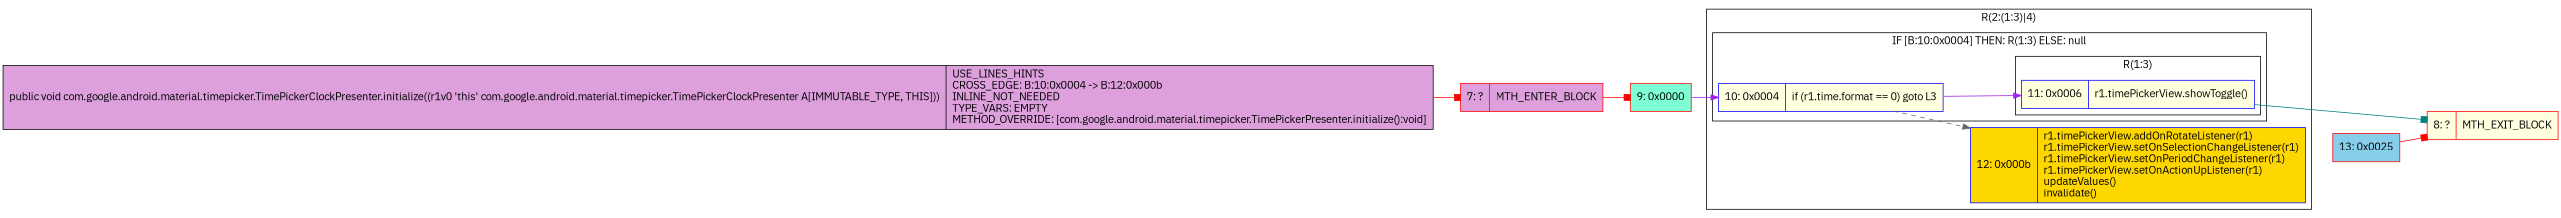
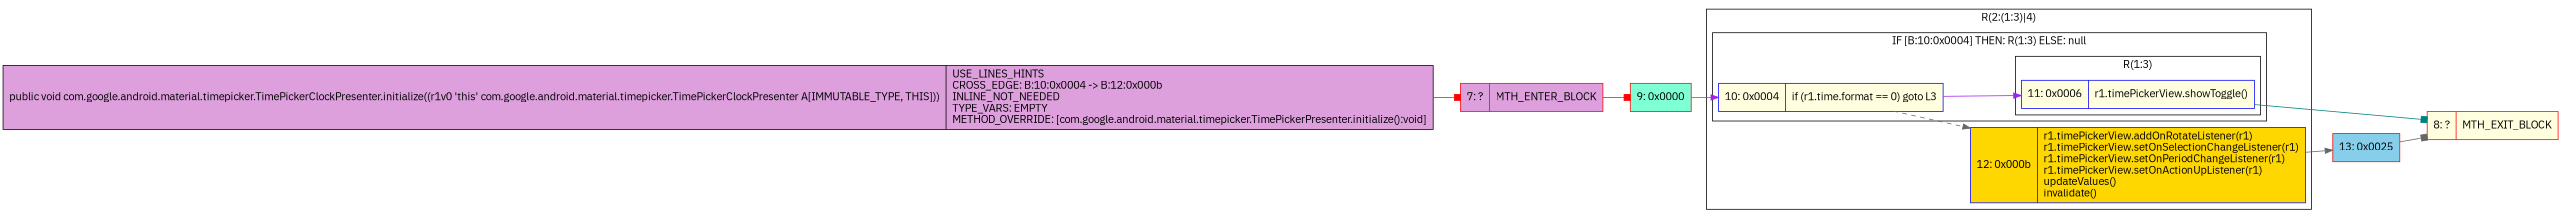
edge "13: 0x0025" -> "8: ?": color red -> gray40
edge "12: 0x000b" -> "13: 0x0025": added
